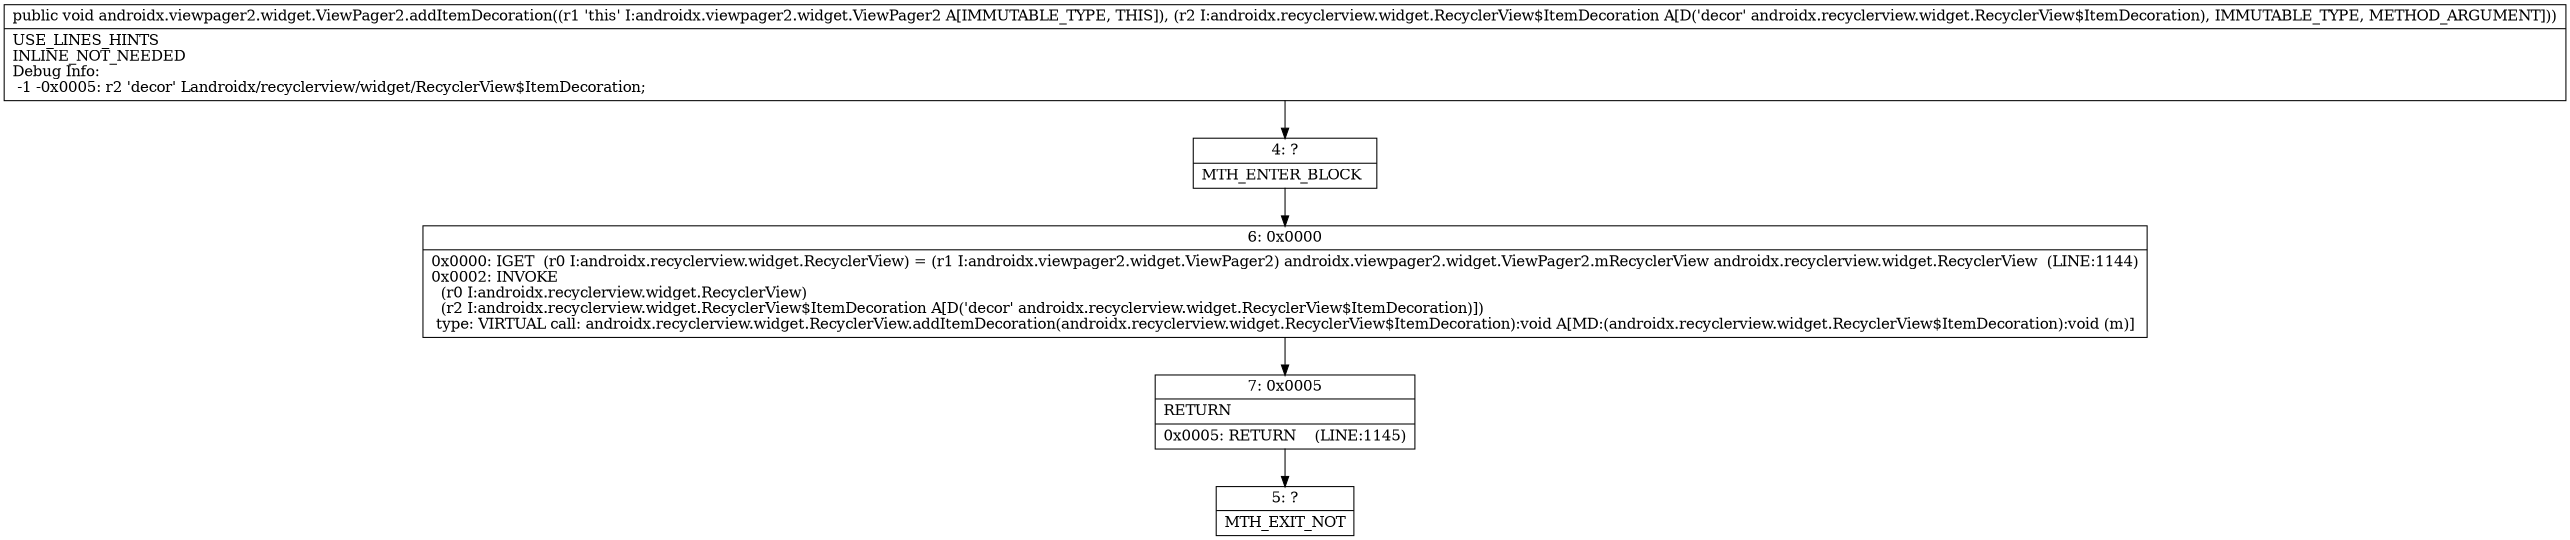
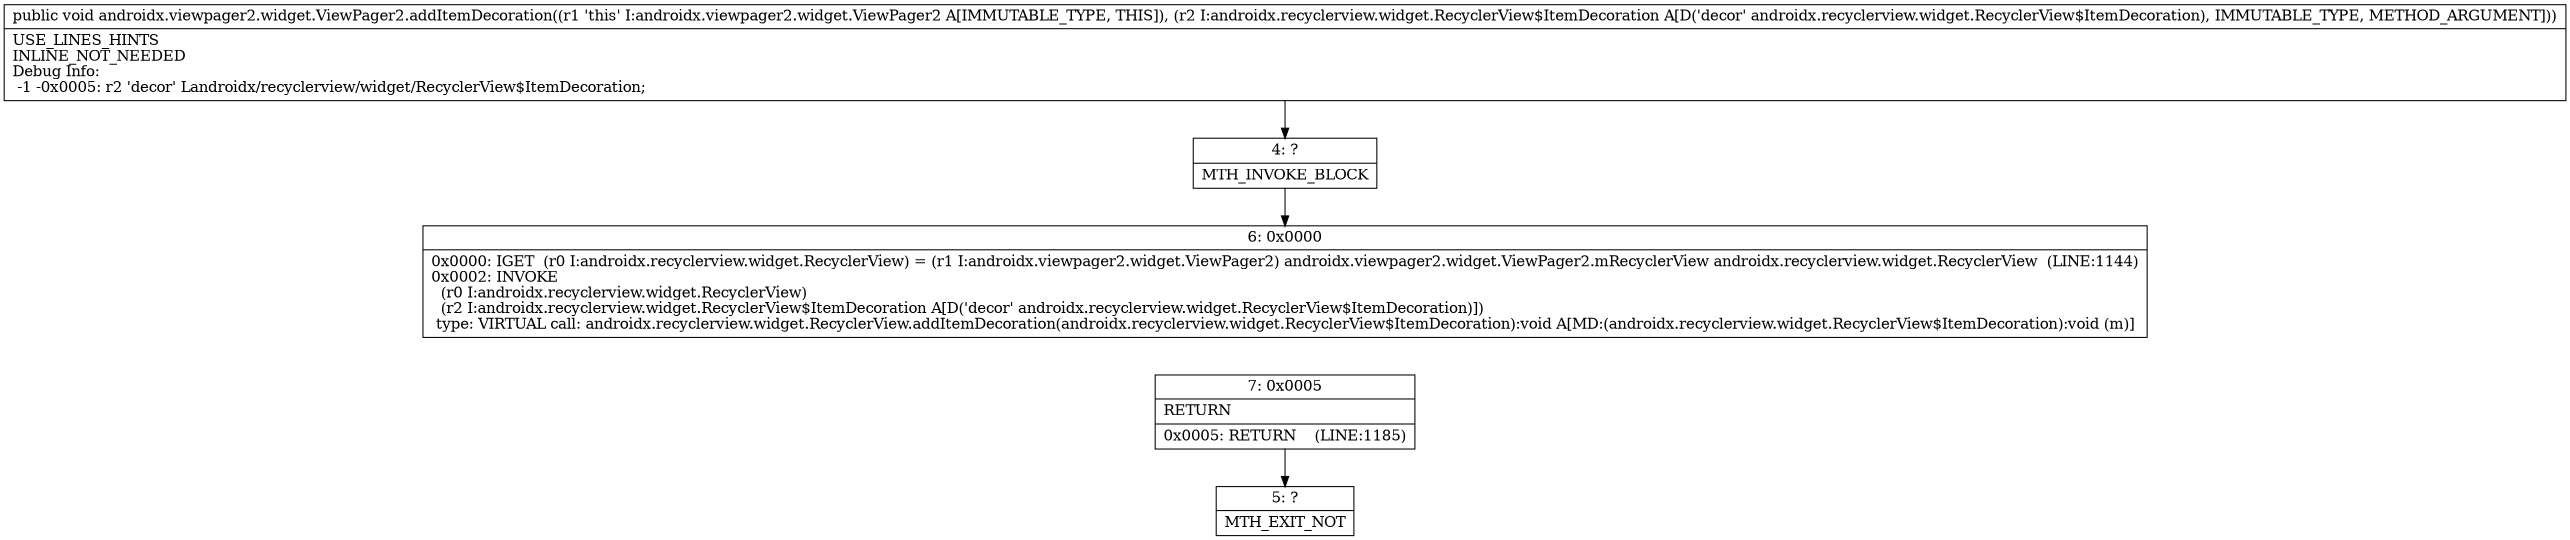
node "4: ?": text "MTH_ENTER_BLOCK" -> "MTH_INVOKE_BLOCK"
edge "6: 0x0000" -> "7: 0x0005": removed
node "7: 0x0005": text "0x0005: RETURN    (LINE:1145)" -> "0x0005: RETURN    (LINE:1185)"
